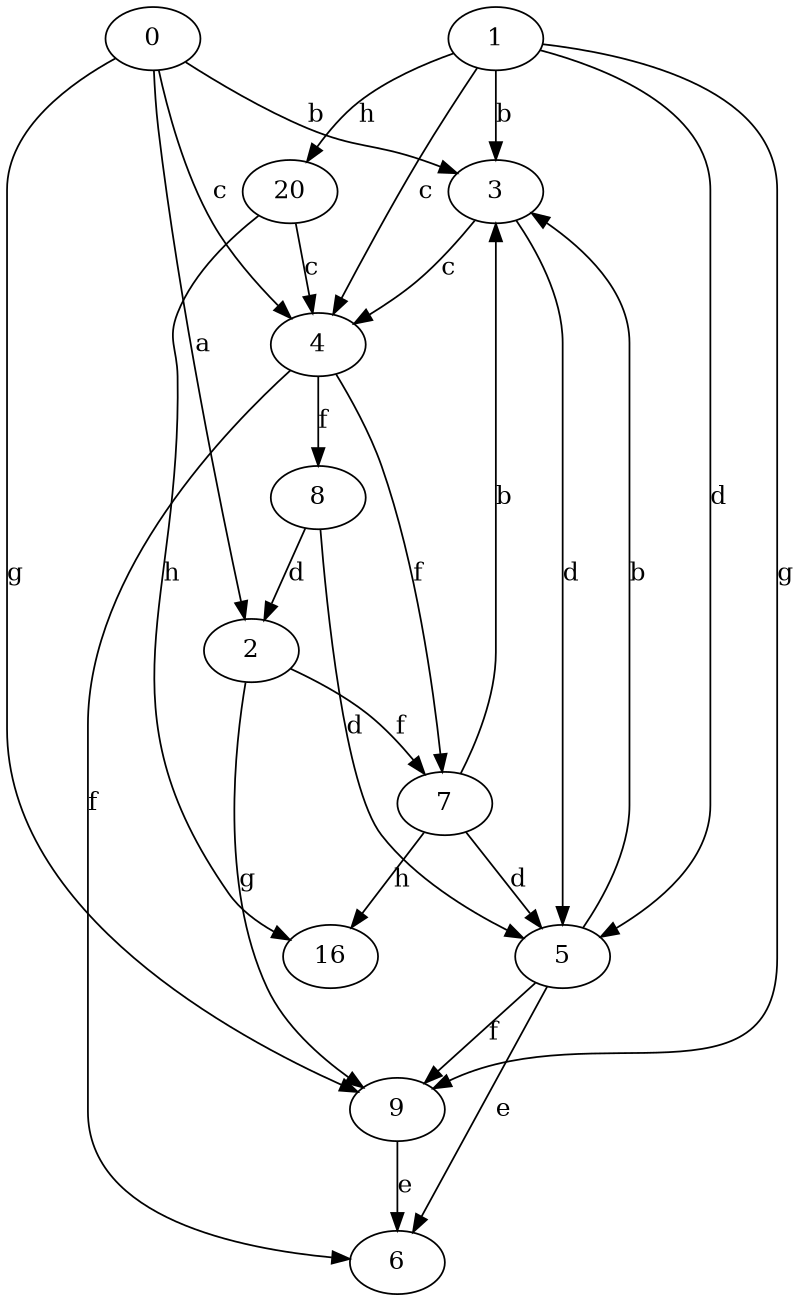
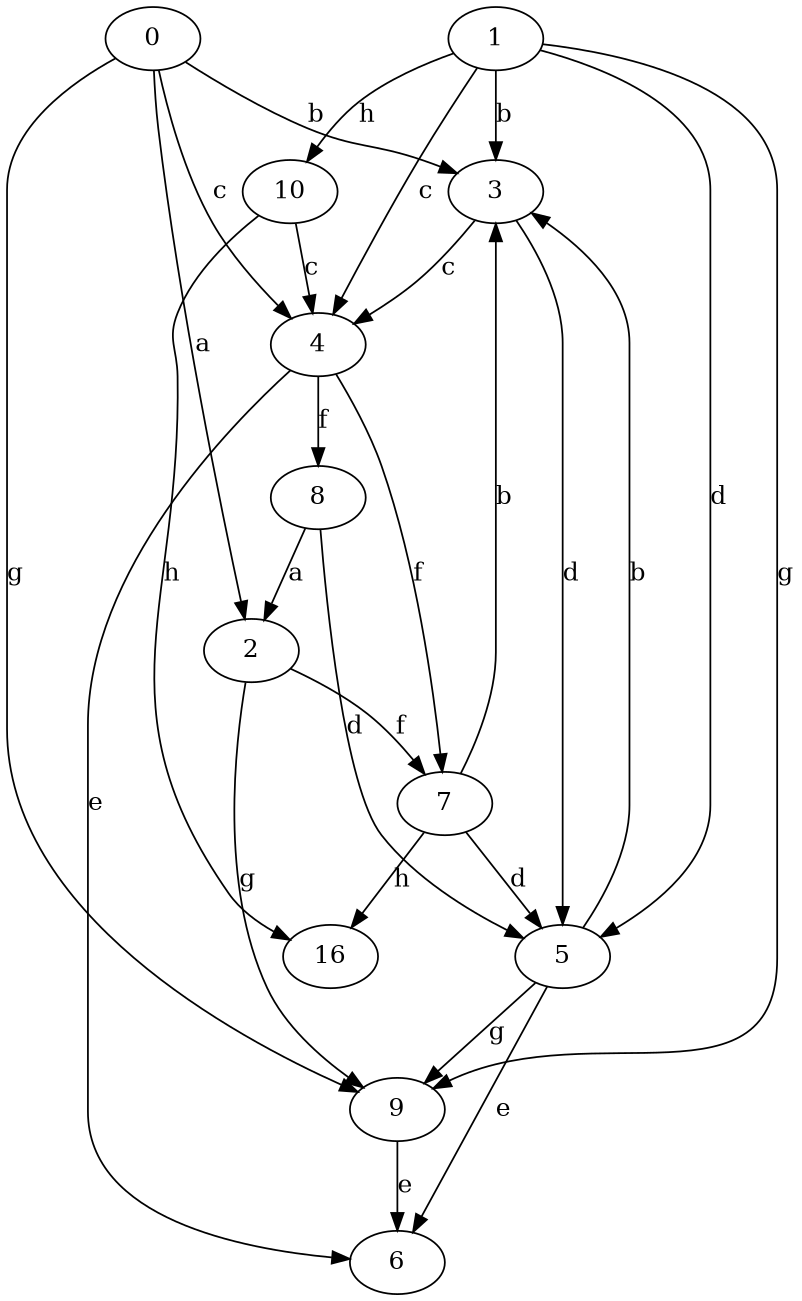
node "20": label "20" -> "10"
edge "8" -> "2": label "d" -> "a"
edge "4" -> "6": label "f" -> "e"
edge "5" -> "9": label "f" -> "g"
